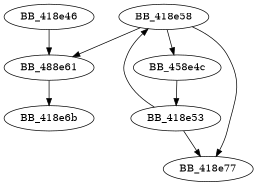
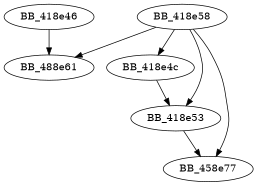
node "BB_458e4c": label "BB_458e4c" -> "BB_418e4c"
edge "BB_418e53" -> "BB_418e58": reversed
node "BB_418e6b": removed
node "BB_418e77": label "BB_418e77" -> "BB_458e77"
